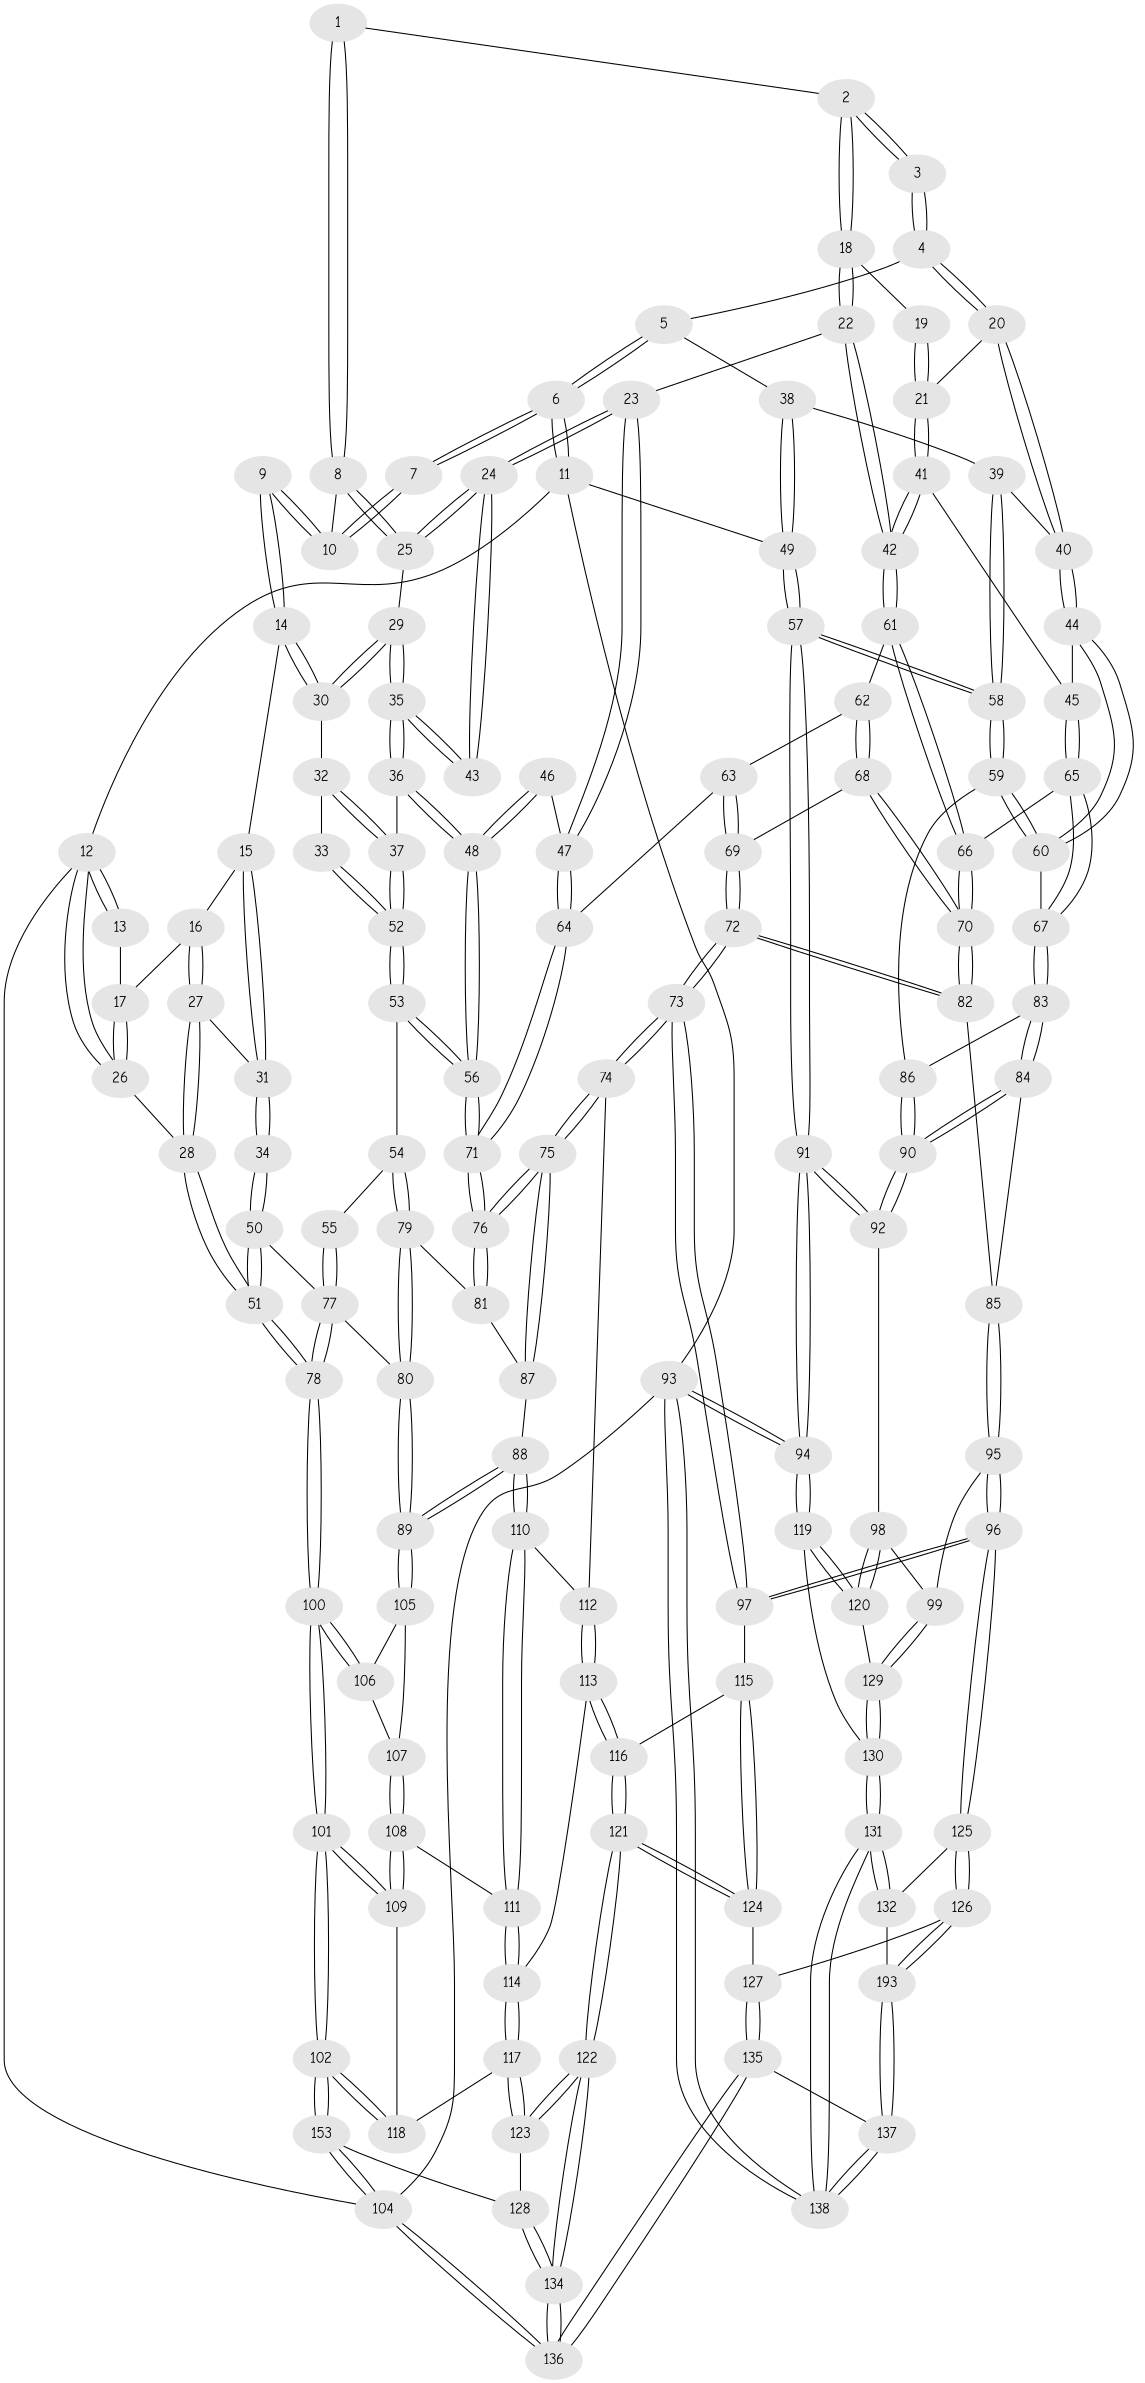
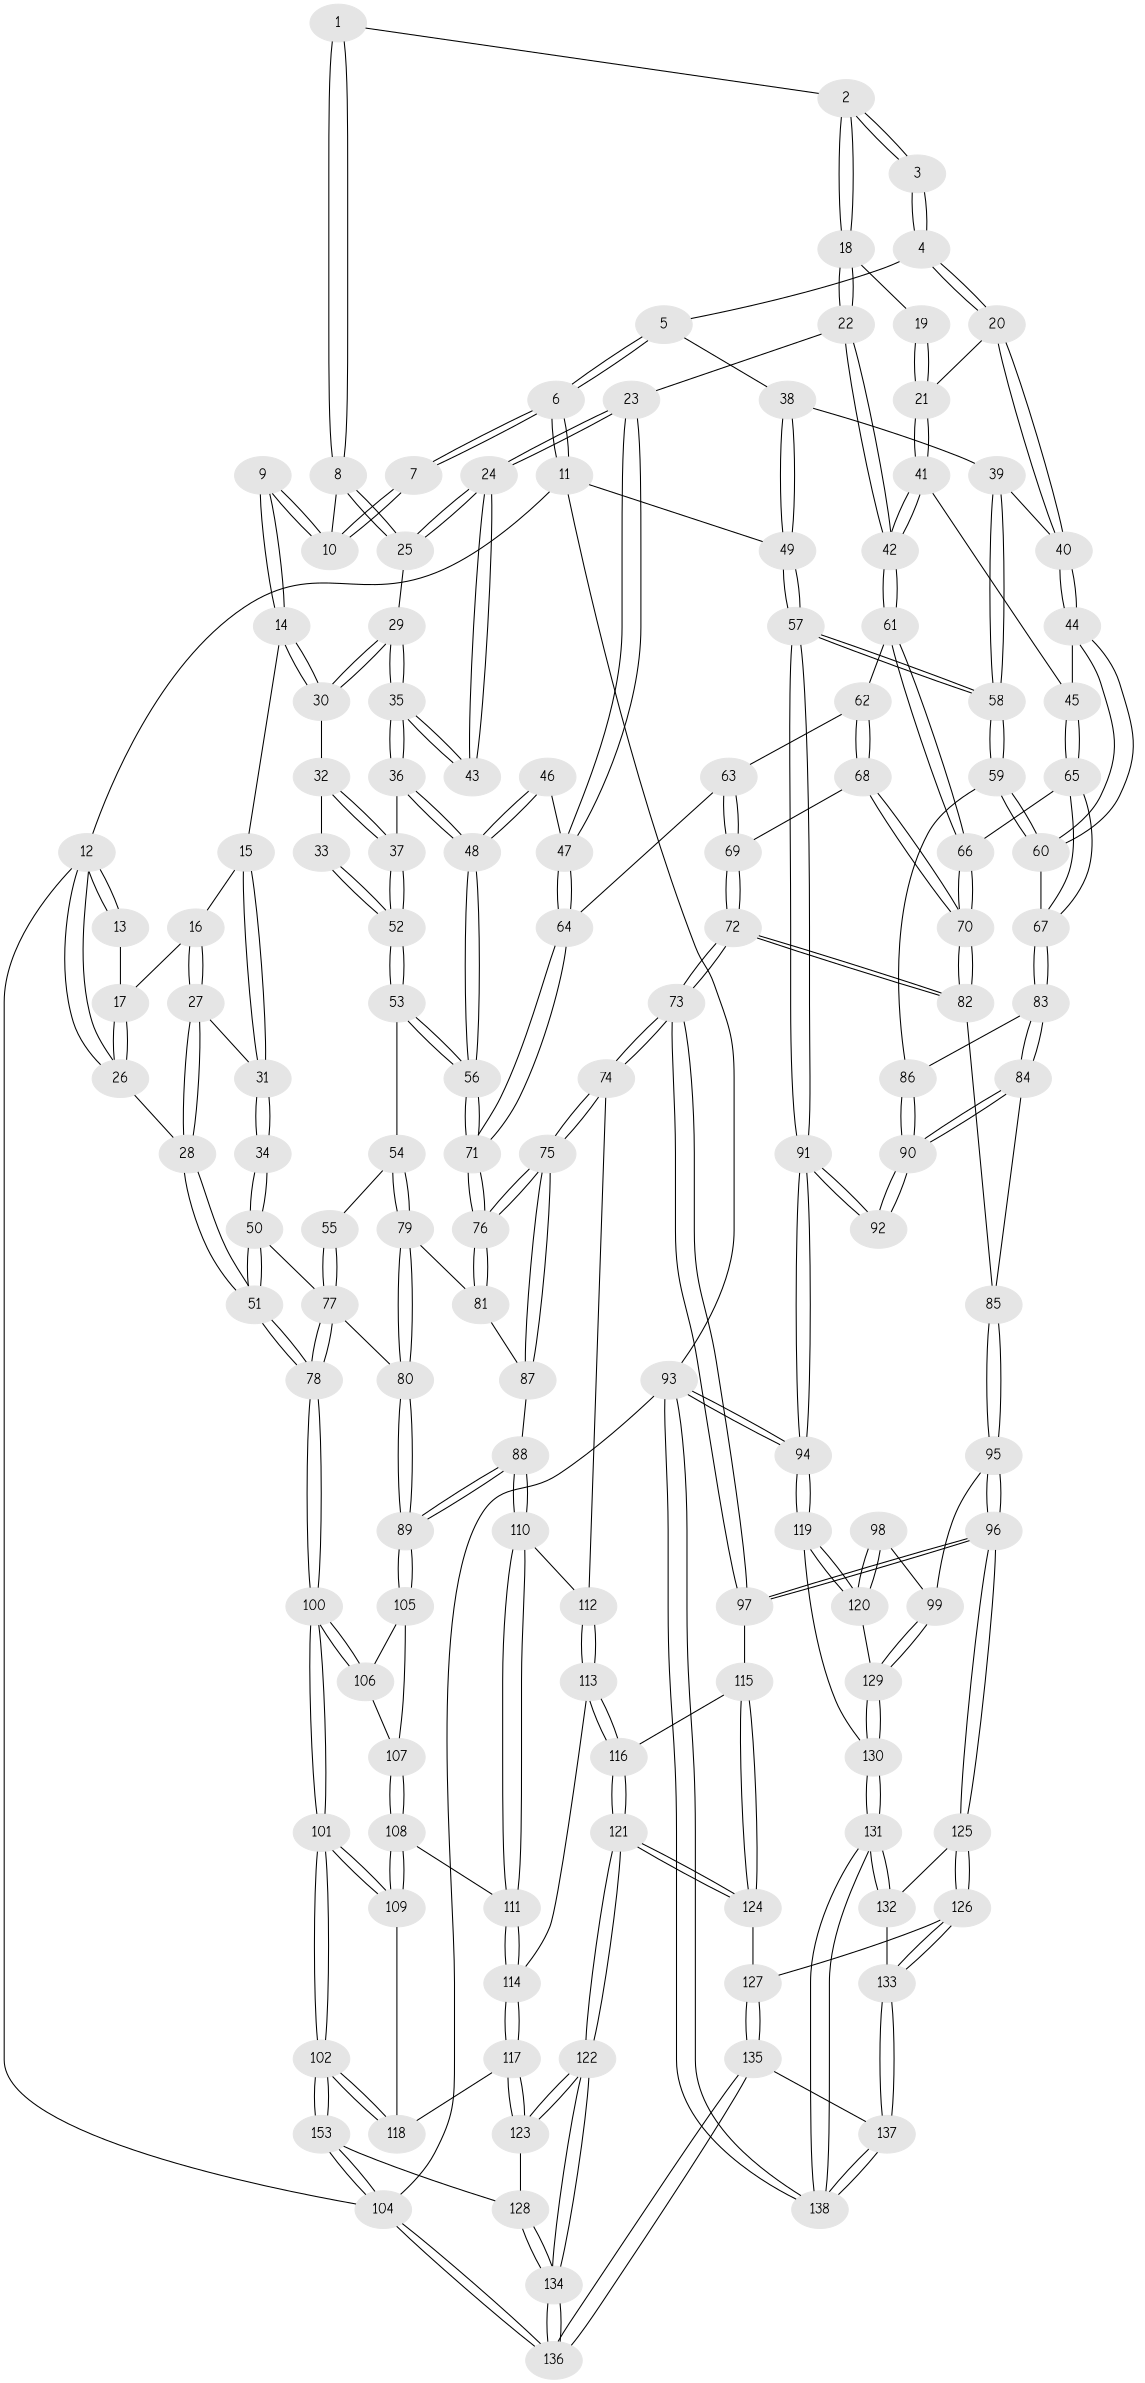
edge "92" -- "98": removed
node "193": label "193" -> "133"
